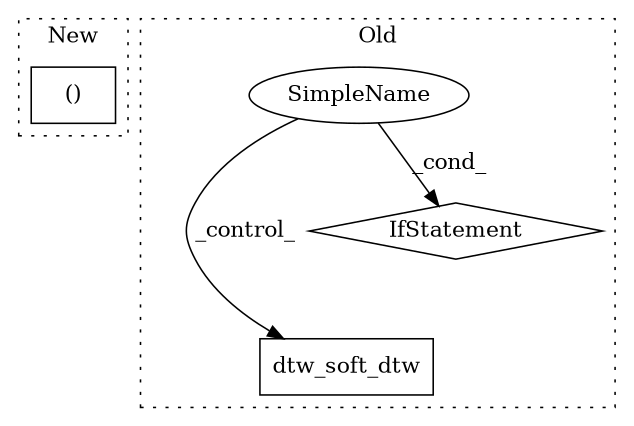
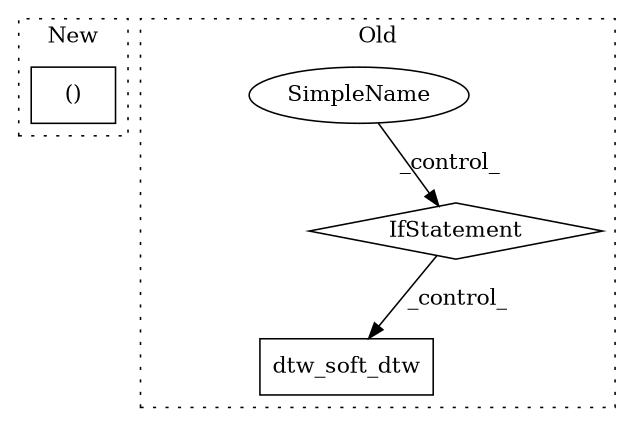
edge "SimpleName" -> "IfStatement": label "_cond_" -> "_control_"
edge "SimpleName" -> "dtw_soft_dtw": now "IfStatement" -> "dtw_soft_dtw"
